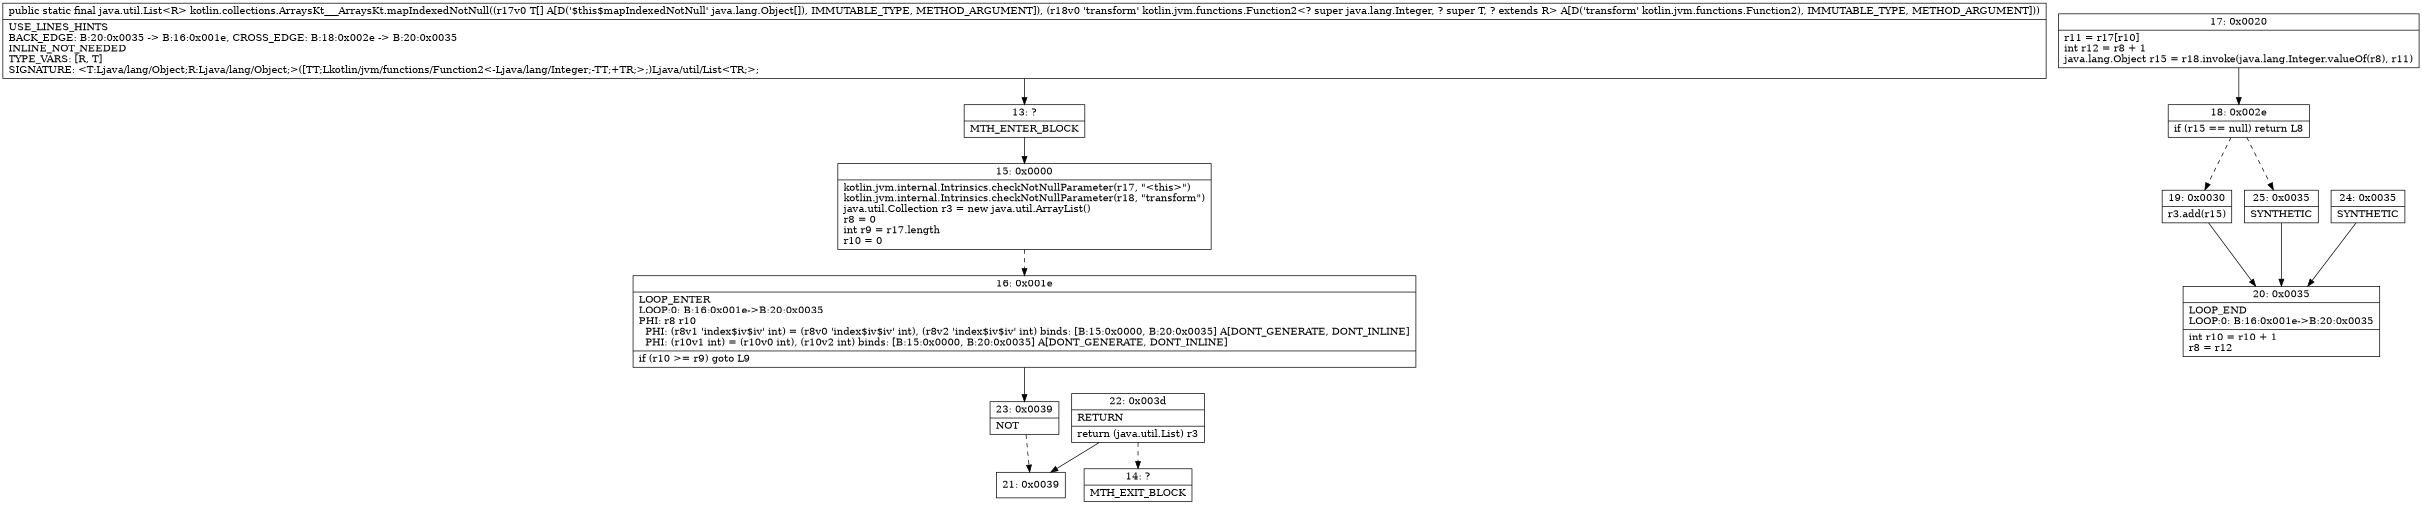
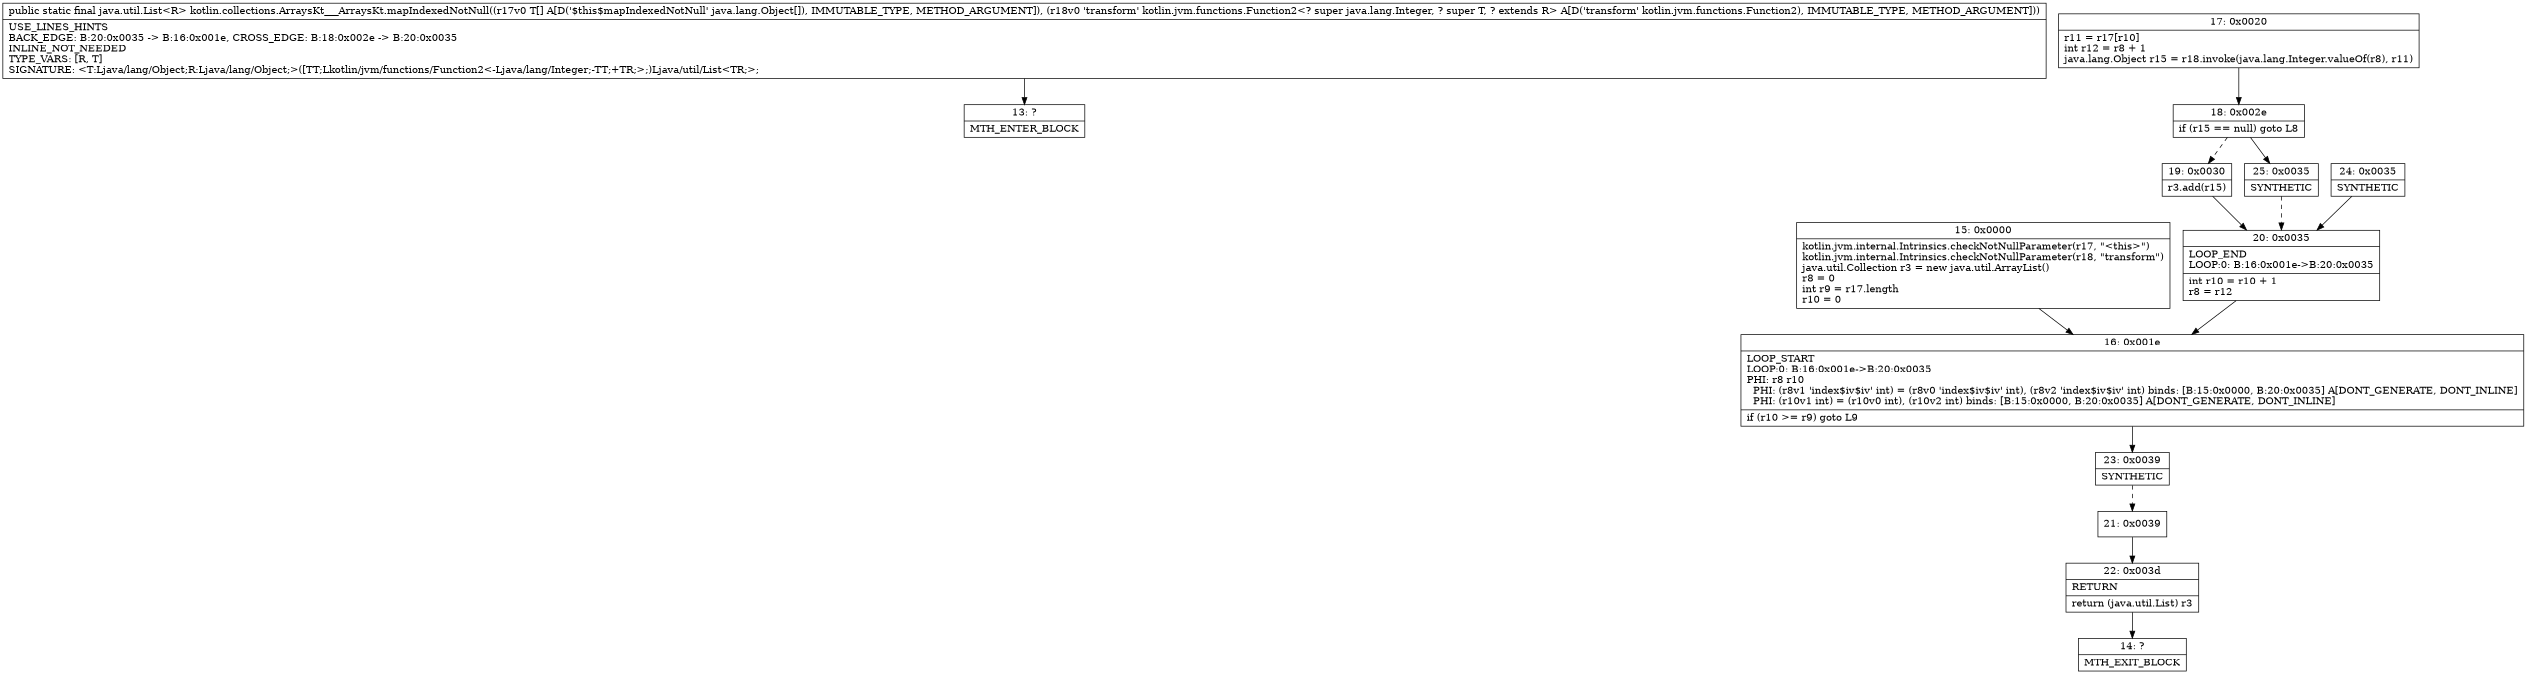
node "18: 0x002e": text "if (r15 == null) return L8" -> "if (r15 == null) goto L8"
edge "13: ?" -> "15: 0x0000": removed
edge "18: 0x002e" -> "25: 0x0035": style dashed -> solid
edge "25: 0x0035" -> "20: 0x0035": style solid -> dashed
edge "15: 0x0000" -> "16: 0x001e": style dashed -> solid
node "16: 0x001e": text "LOOP_ENTER" -> "LOOP_START"
edge "20: 0x0035" -> "16: 0x001e": added
node "23: 0x0039": text "NOT" -> "SYNTHETIC"
edge "22: 0x003d" -> "14: ?": style dashed -> solid
edge "22: 0x003d" -> "21: 0x0039": reversed
